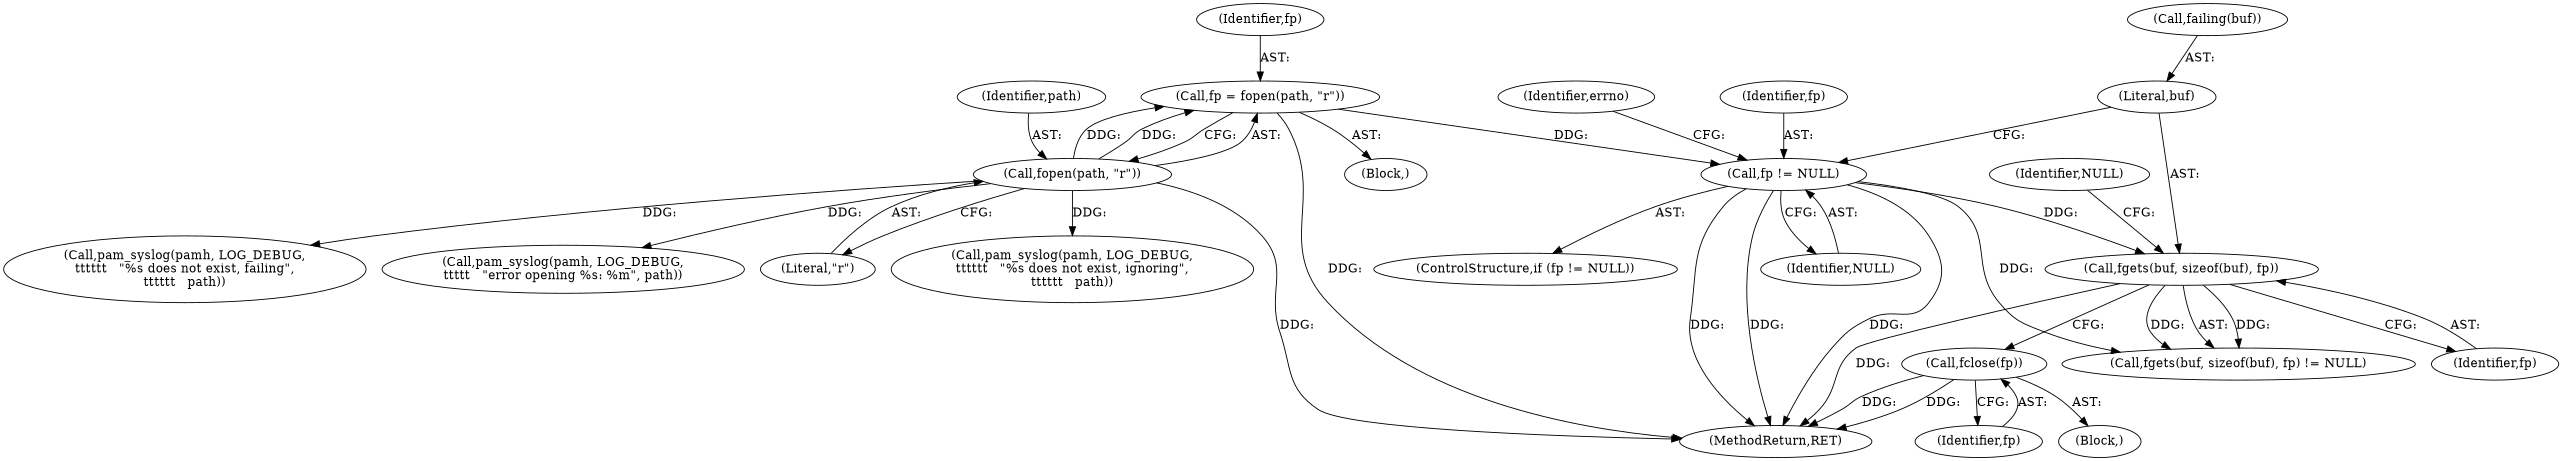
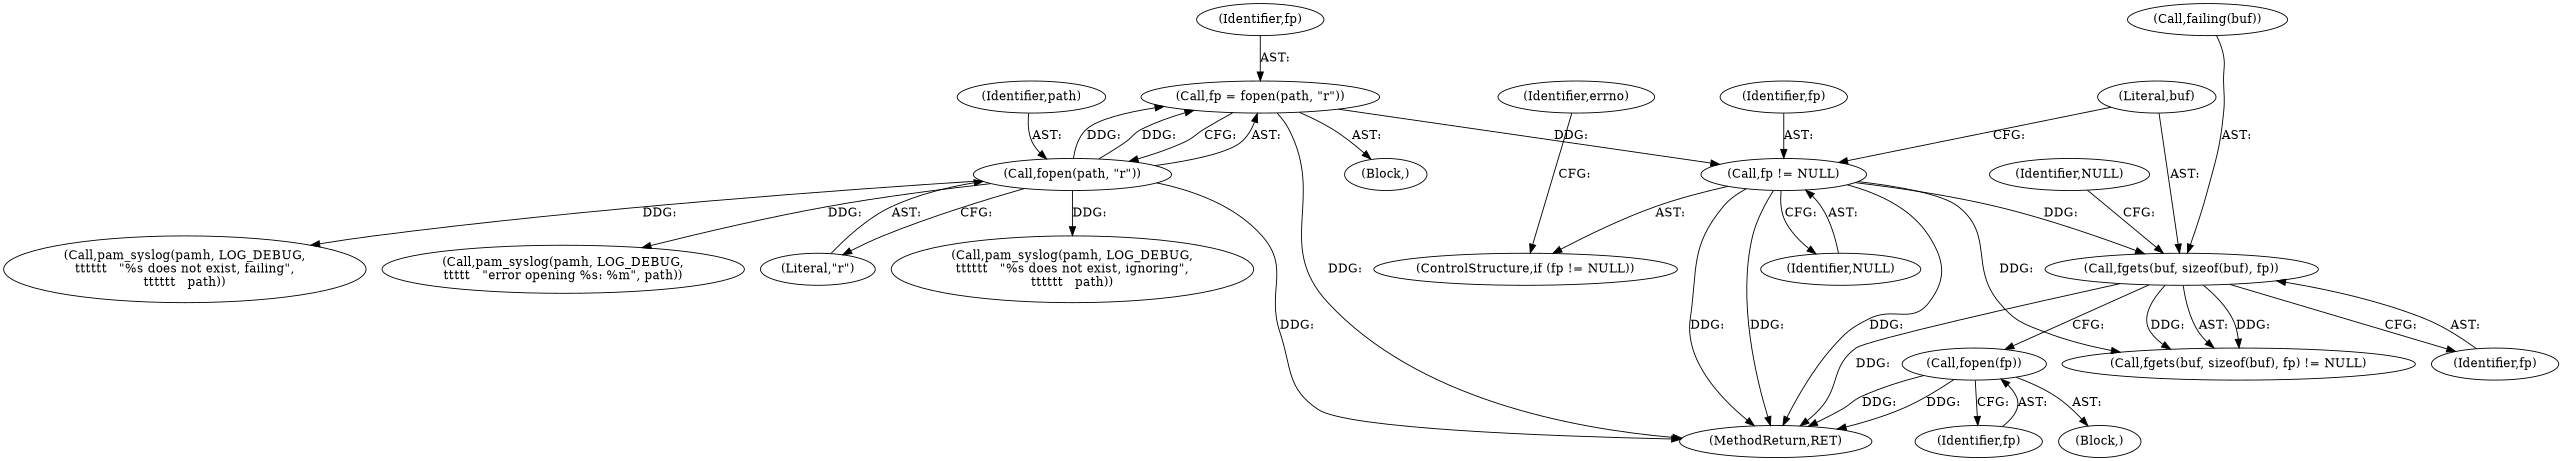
edge "(Call,failing(buf))" -> "(Literal,buf)": now "(Call,failing(buf))" -> "(Call,fgets(buf, sizeof(buf), fp))"
edge "(Identifier,errno)" -> "(Call,fp != NULL)": now "(Identifier,errno)" -> "(ControlStructure,if (fp != NULL))"
node "(Call,fclose(fp))": label "(Call,fclose(fp))" -> "(Call,fopen(fp))"
